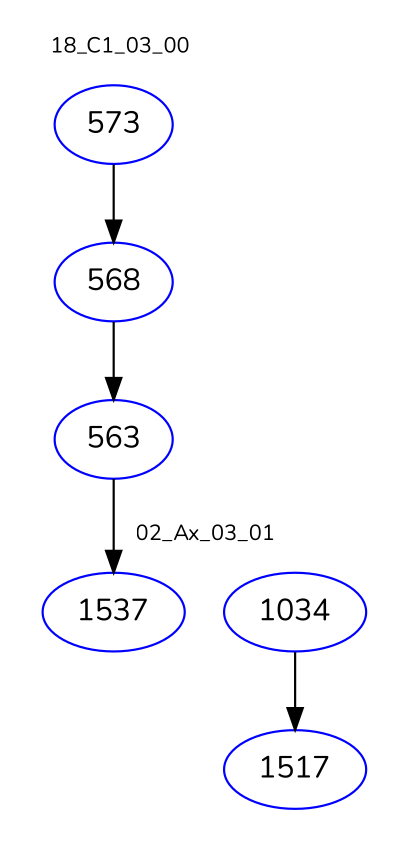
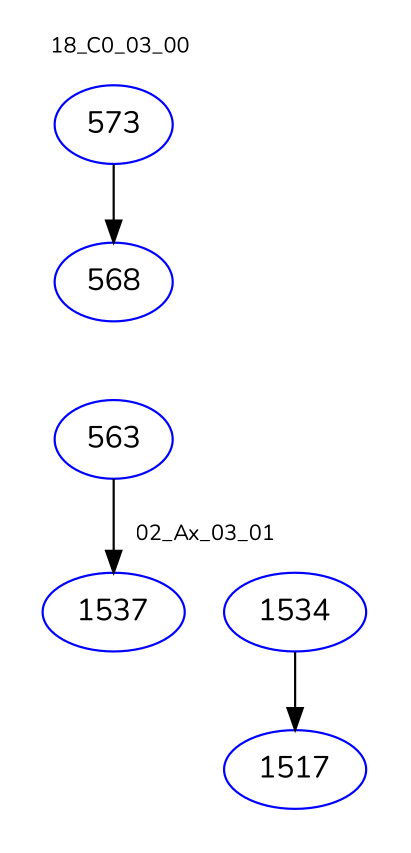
cluster "18_C1_03_00": label "18_C1_03_00" -> "18_C0_03_00"
edge "568" -> "563": removed
node "1034": label "1034" -> "1534"
